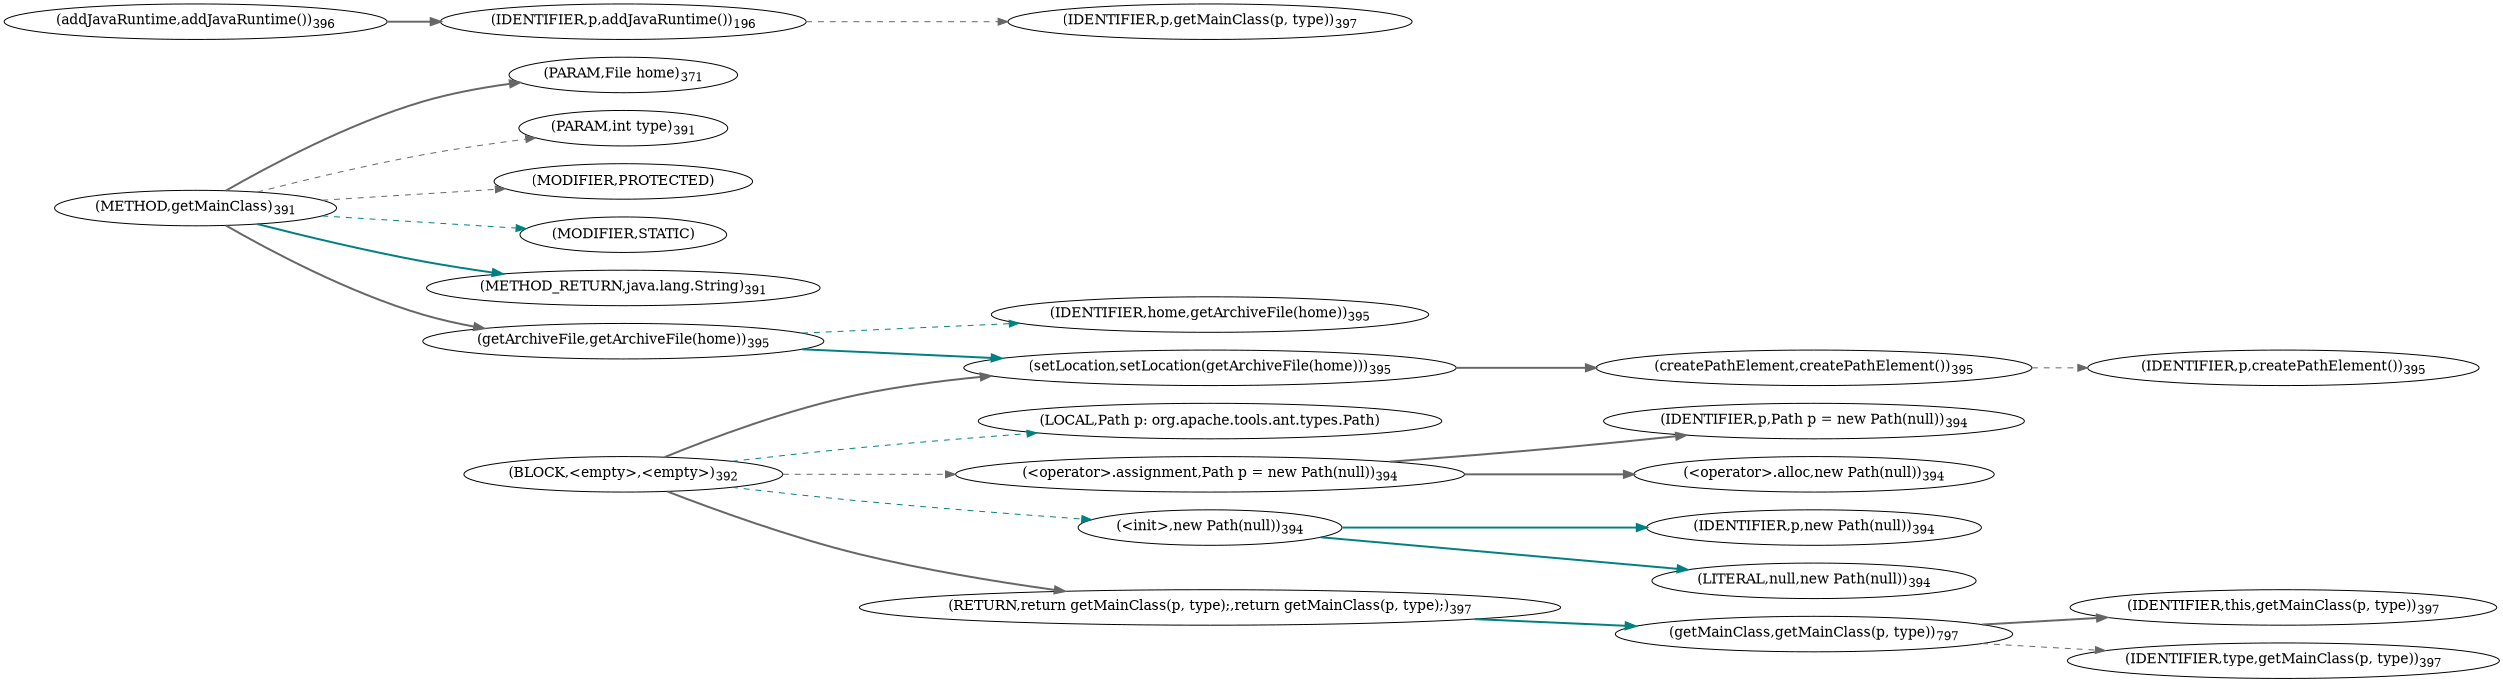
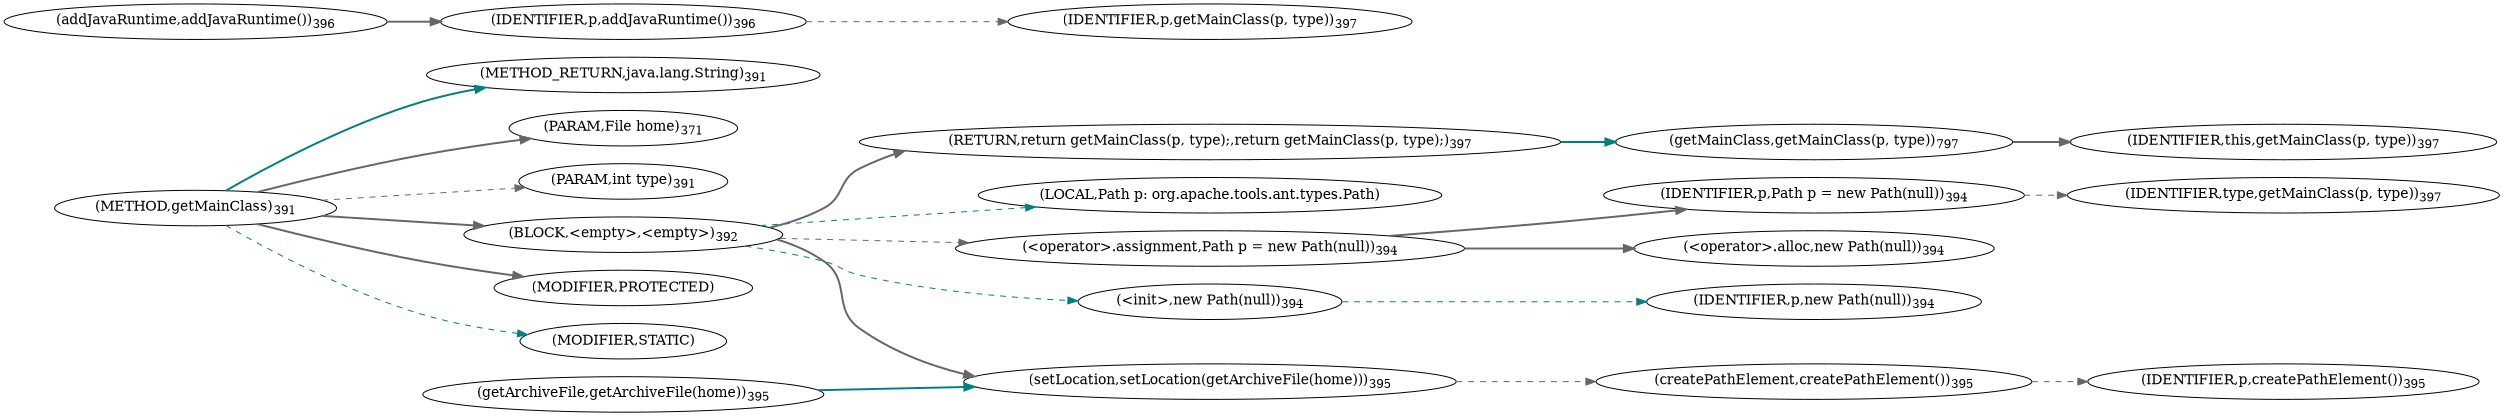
node "(IDENTIFIER,p,addJavaRuntime())": text "196" -> "396"
edge "(METHOD,getMainClass)" -> "(MODIFIER,PROTECTED)": style dashed -> bold
edge "(METHOD,getMainClass)" -> "(getArchiveFile,getArchiveFile(home))": now "(METHOD,getMainClass)" -> "(BLOCK,<empty>,<empty>)"
node "(IDENTIFIER,home,getArchiveFile(home))": removed
edge "(setLocation,setLocation(getArchiveFile(home)))" -> "(createPathElement,createPathElement())": style bold -> dashed
edge "(<init>,new Path(null))" -> "(IDENTIFIER,p,new Path(null))": style bold -> dashed
node "(LITERAL,null,new Path(null))": removed
edge "(getMainClass,getMainClass(p, type))" -> "(IDENTIFIER,type,getMainClass(p, type))": now "(IDENTIFIER,p,Path p = new Path(null))" -> "(IDENTIFIER,type,getMainClass(p, type))"
